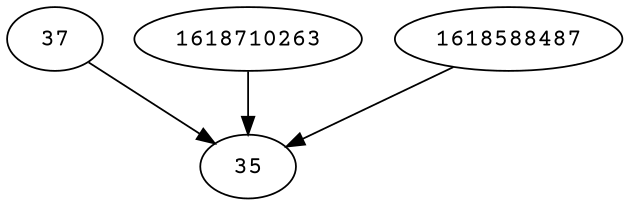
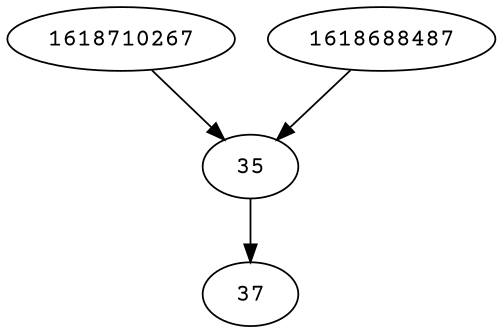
node "1618710263": label "1618710263" -> "1618710267"
node "1618588487": label "1618588487" -> "1618688487"
edge "37" -> "35": reversed
